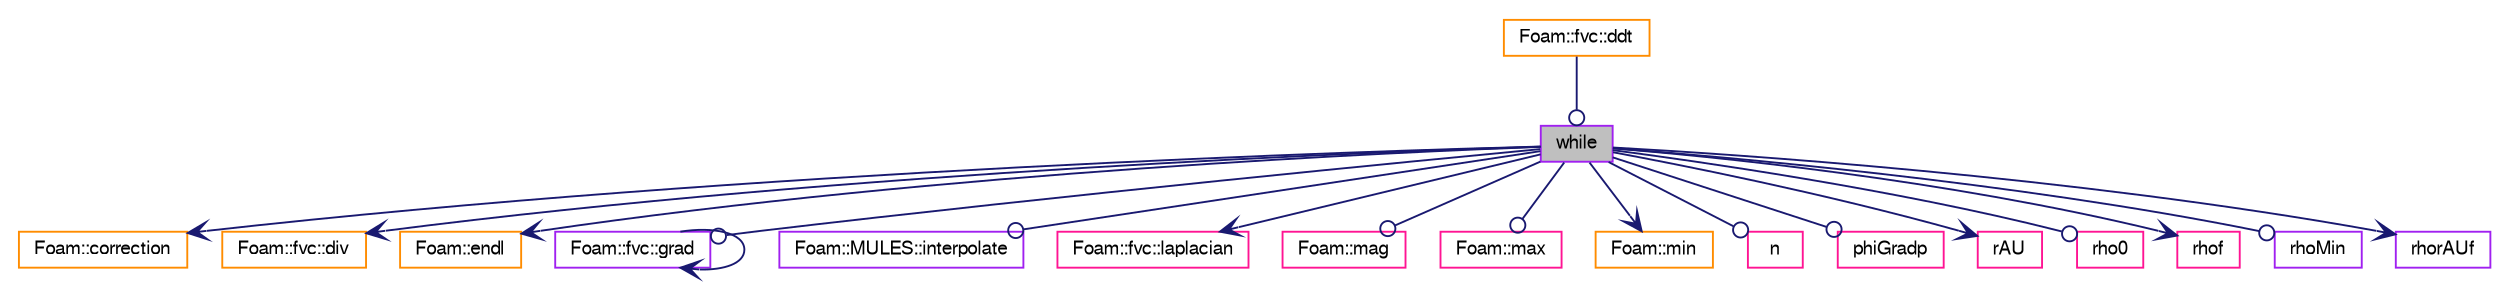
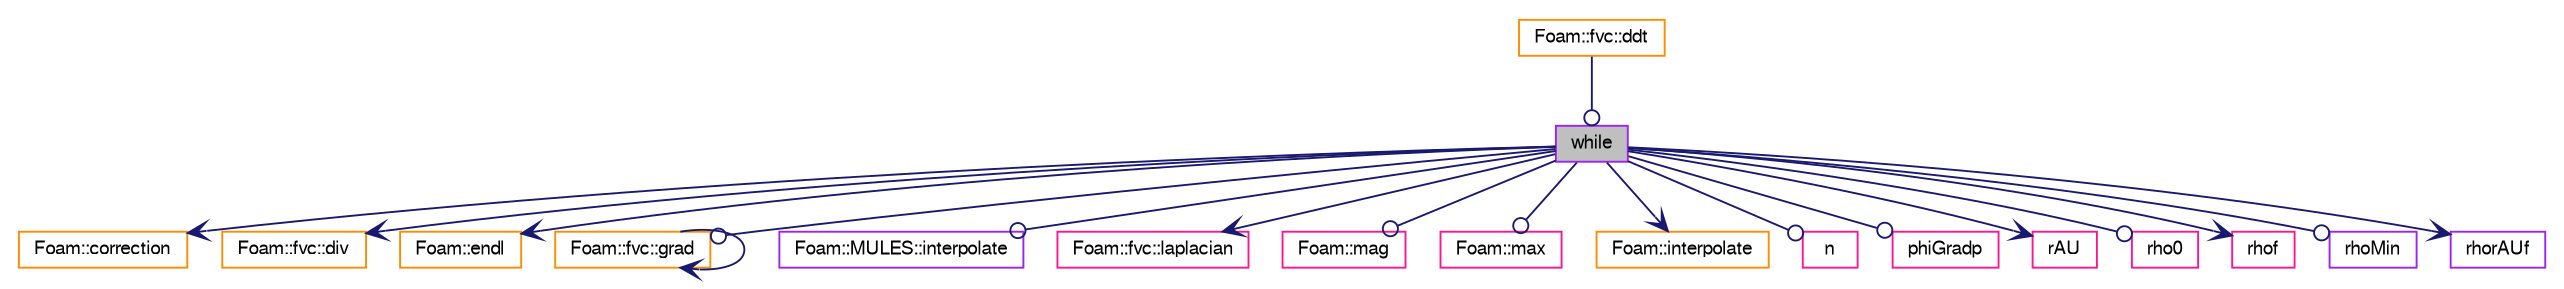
node "Foam::fvc::grad": color purple -> darkorange
node "Foam::min": label "Foam::min" -> "Foam::interpolate"
